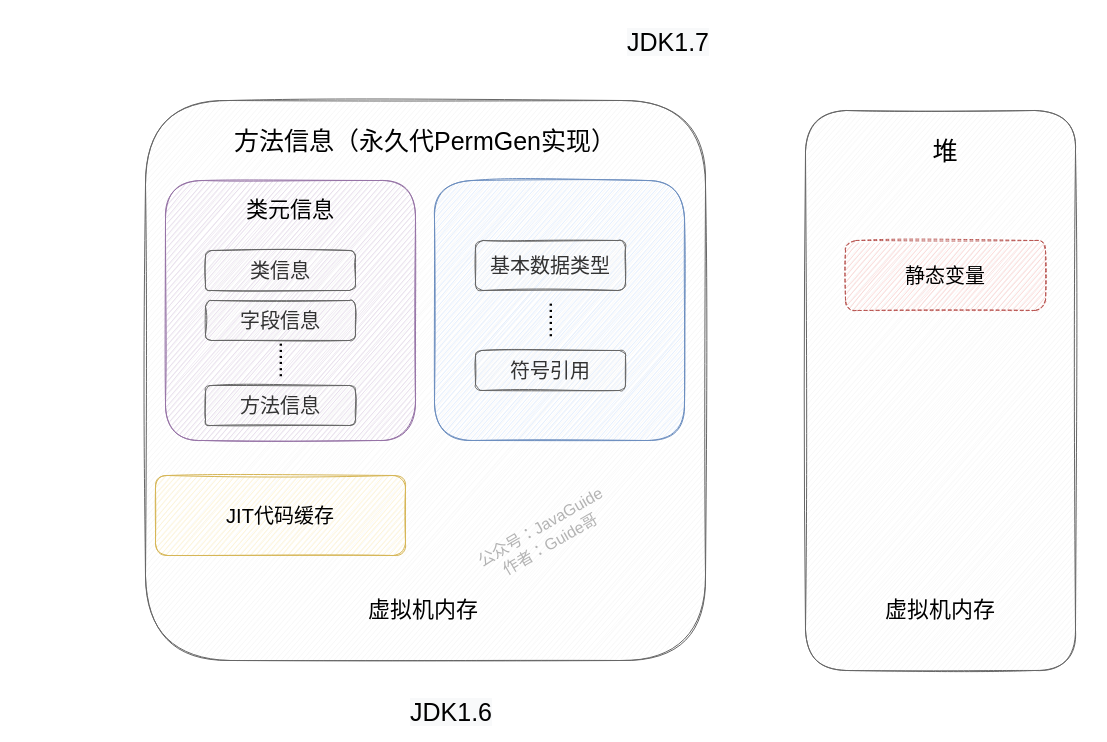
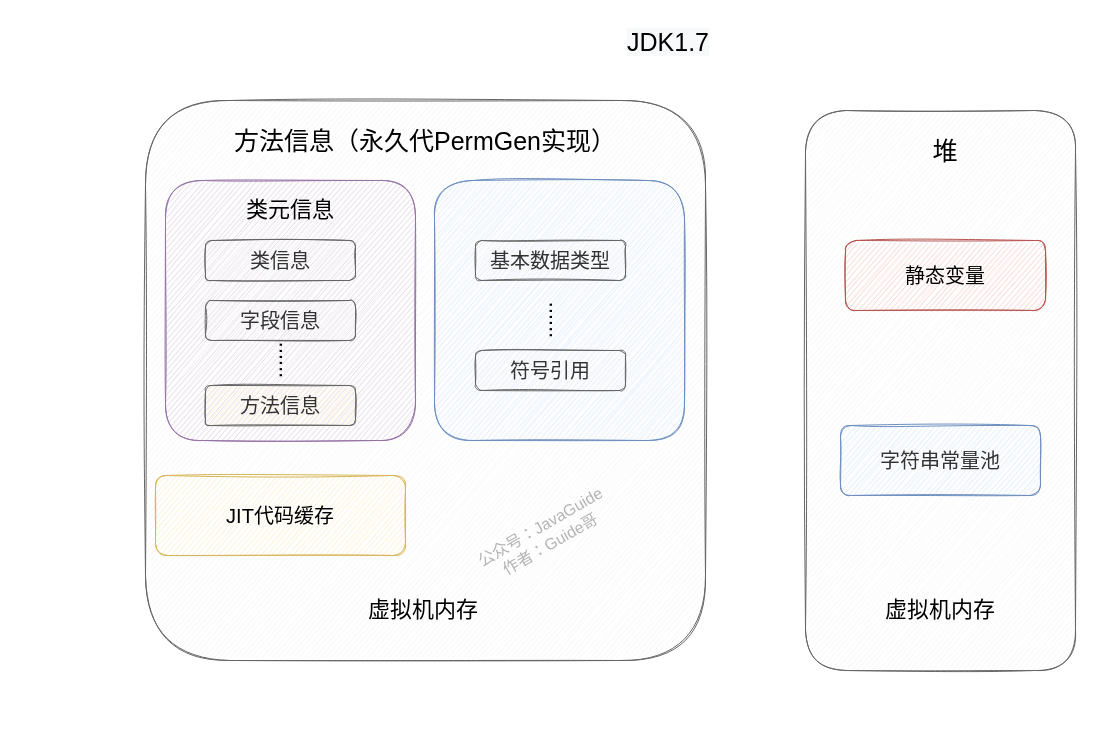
node "基本数据类型": size 150x50 -> 150x40
node "类信息": moved (281, 271) -> (281, 261)
node "静态变量": style dashed -> solid
node "方法信息": fillcolor #f5f5f5 -> #fff2cc
node "字符串常量池": added
node "JDK1.6": removed
